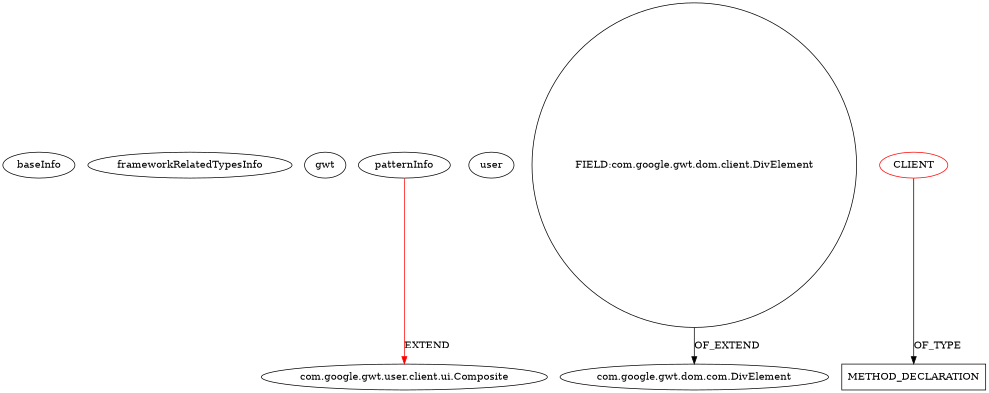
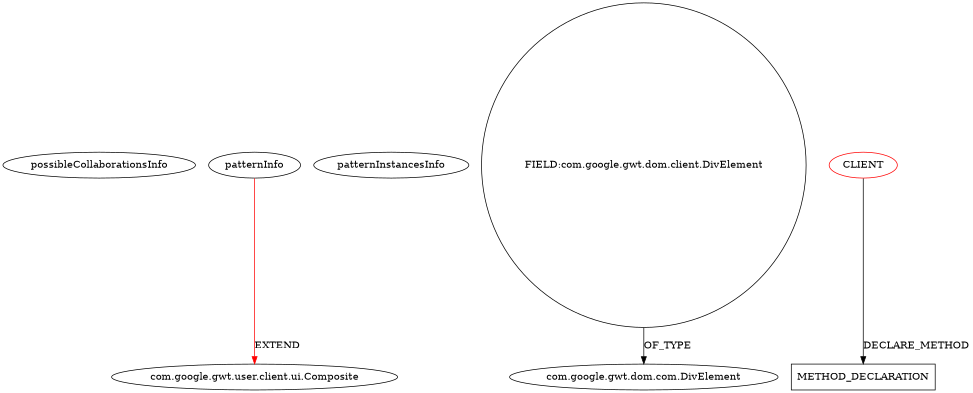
node "baseInfo": removed
node "frameworkRelatedTypesInfo": removed
node "gwt": label "gwt" -> "possibleCollaborationsInfo"
node "user": label "user" -> "patternInstancesInfo"
edge "FIELD:com.google.gwt.dom.client.DivElement" -> "com.google.gwt.dom.com.DivElement": label "OF_EXTEND" -> "OF_TYPE"
edge "CLIENT" -> "METHOD_DECLARATION": label "OF_TYPE" -> "DECLARE_METHOD"
